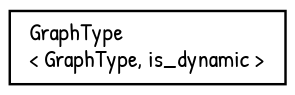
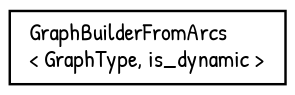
node "GraphType < GraphType, is_dynamic >": label "GraphType < GraphType, is_dynamic >" -> "GraphBuilderFromArcs < GraphType, is_dynamic >"
